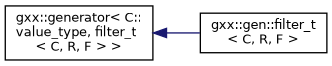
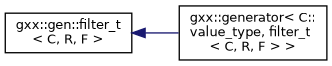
edge "gxx::gen::filter_t < C, R, F >" -> "gxx::generator< C:: value_type, filter_t < C, R, F > >": reversed
